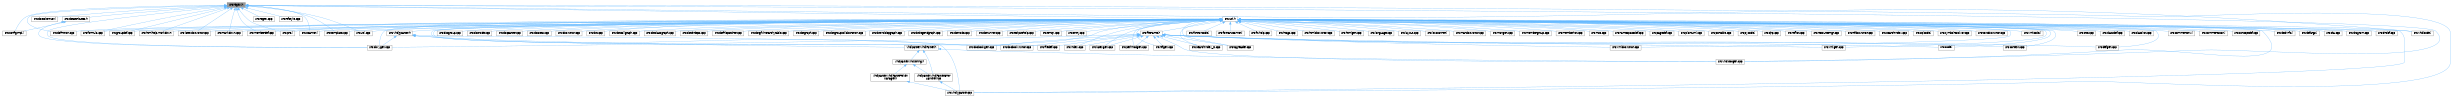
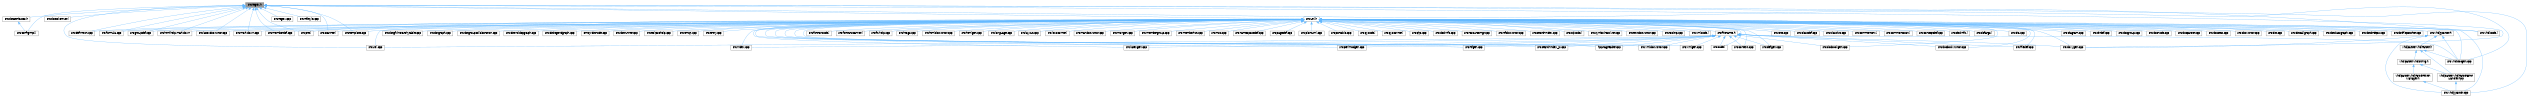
node "src/dotnode.cpp": label "src/dotnode.cpp" -> "emoji/dotnode.cpp"
node "src/pyscanner.l": added
node "src/tooltip.cpp": added
node "src/reflist.cpp": label "src/reflist.cpp" -> "src/declinfo.cpp"
edge "src/docbookgen.cpp" -> "src/vhdljjparser.h": now "src/vhdldocgen.cpp" -> "src/vhdljjparser.h"
edge "src/util.cpp" -> "src/filename.h": added
edge "src/doxygen.cpp" -> "src/dotattributes.h": removed
node "src/tagreader.cpp": label "src/tagreader.cpp" -> "hpp/tagreader.cpp"
